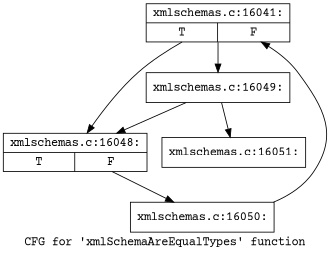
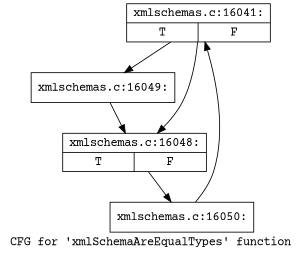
node "xmlschemas.c:16051:": removed
